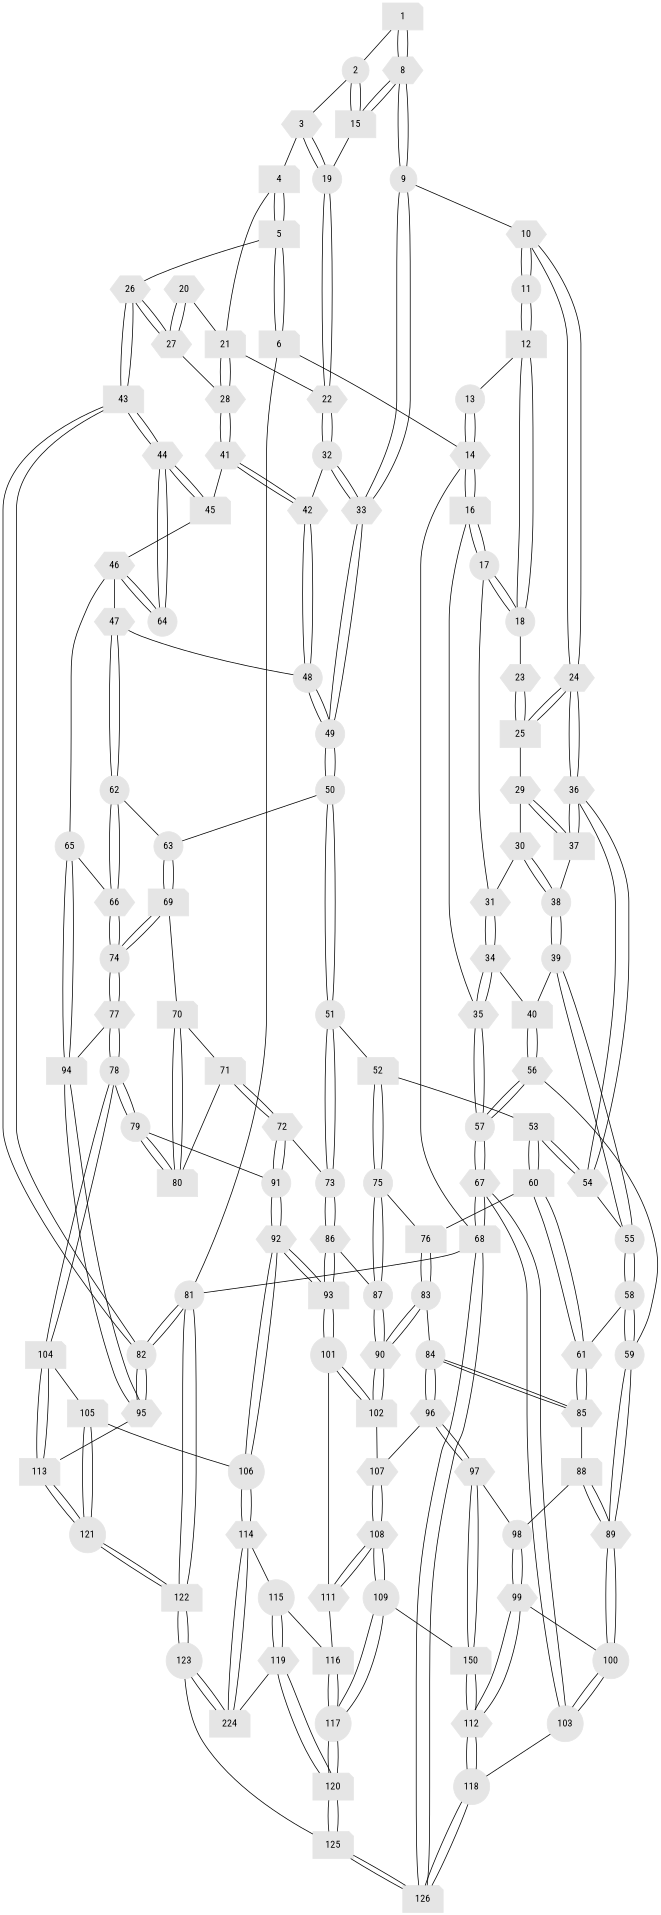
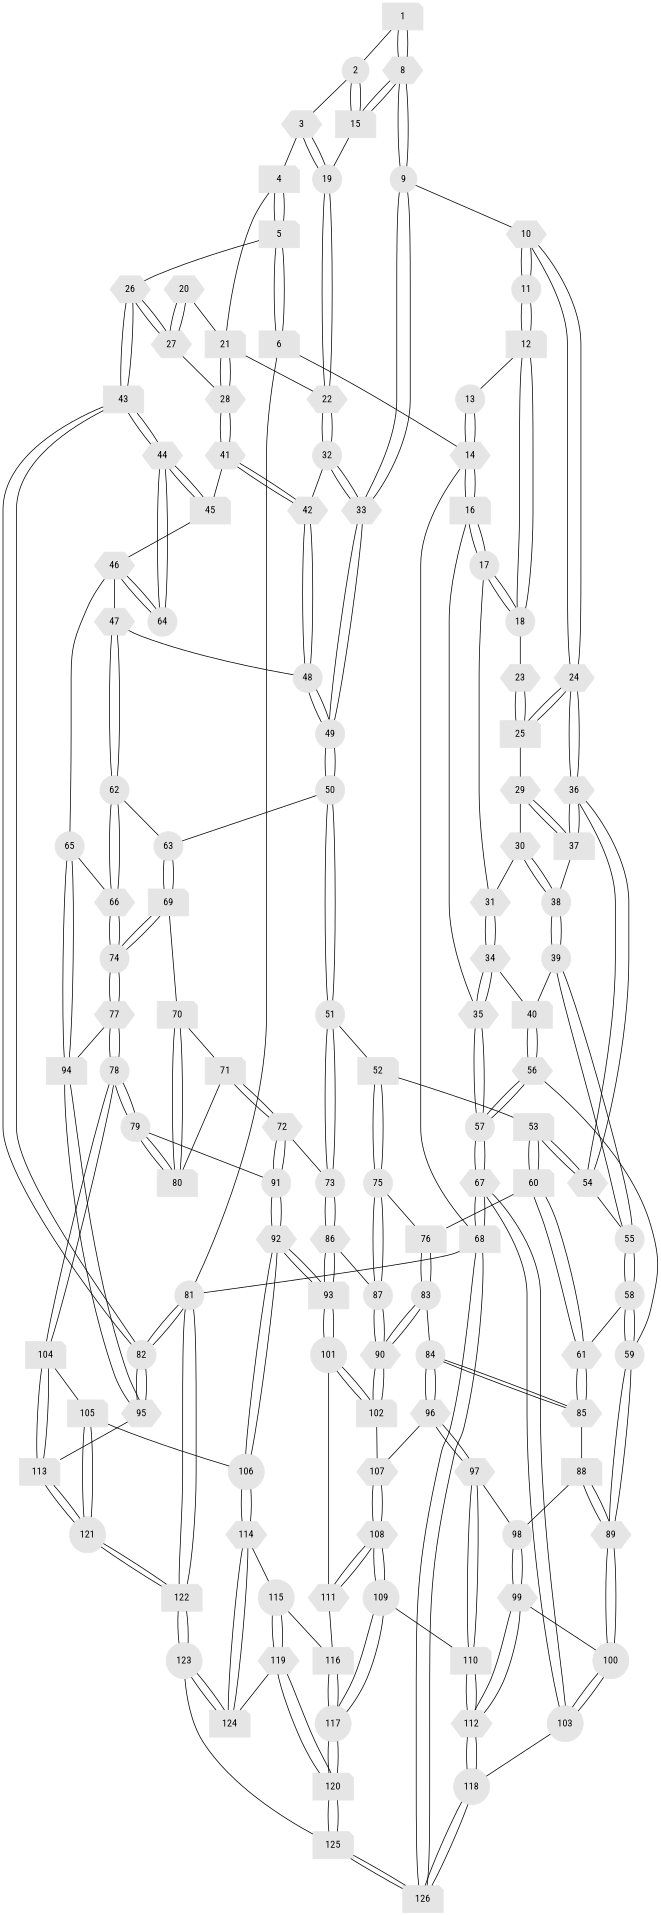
node "150": label "150" -> "110"
node "224": label "224" -> "124"
